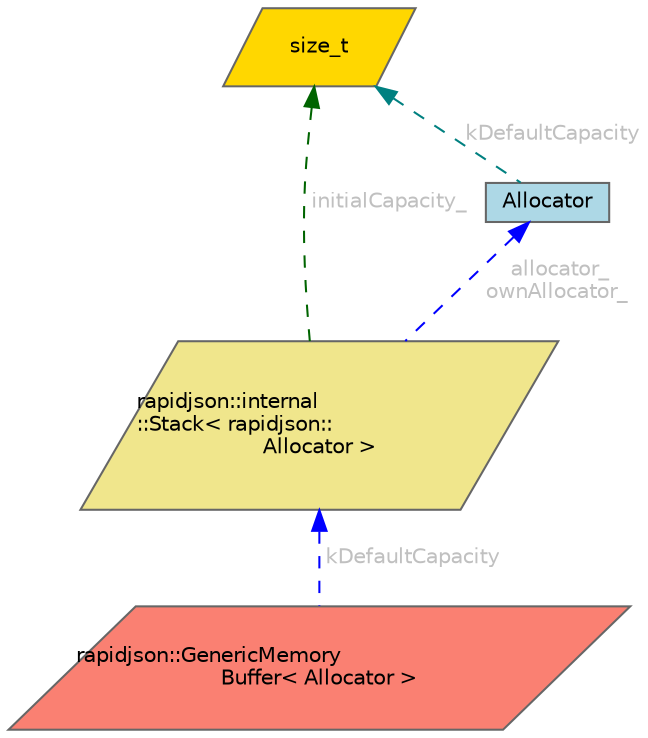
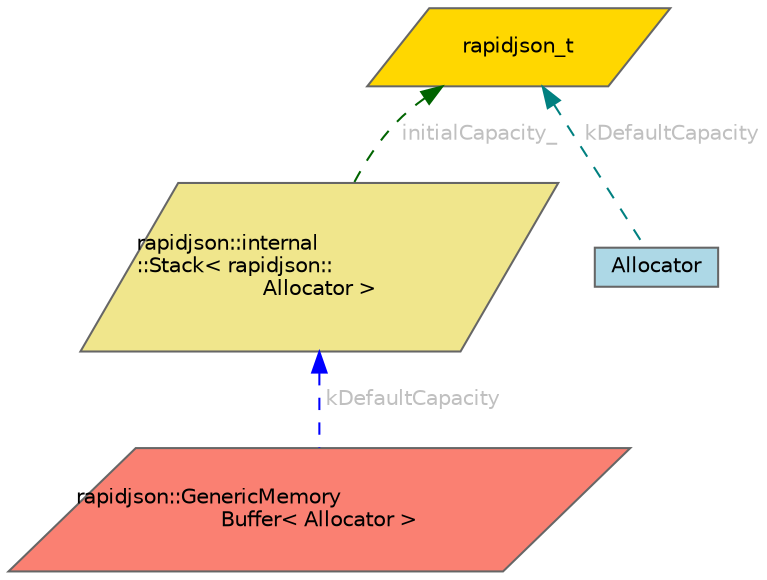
node "size_t": label "size_t" -> "rapidjson_t"
edge "rapidjson::internal ::Stack< rapidjson:: Allocator >" -> "Allocator": removed, label "allocator_ ownAllocator_"
